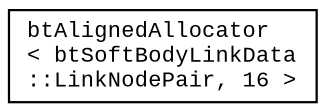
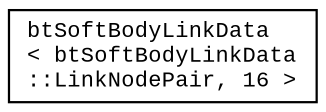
node "btAlignedAllocator < btSoftBodyLinkData ::LinkNodePair, 16 >": label "btAlignedAllocator < btSoftBodyLinkData ::LinkNodePair, 16 >" -> "btSoftBodyLinkData < btSoftBodyLinkData ::LinkNodePair, 16 >"
